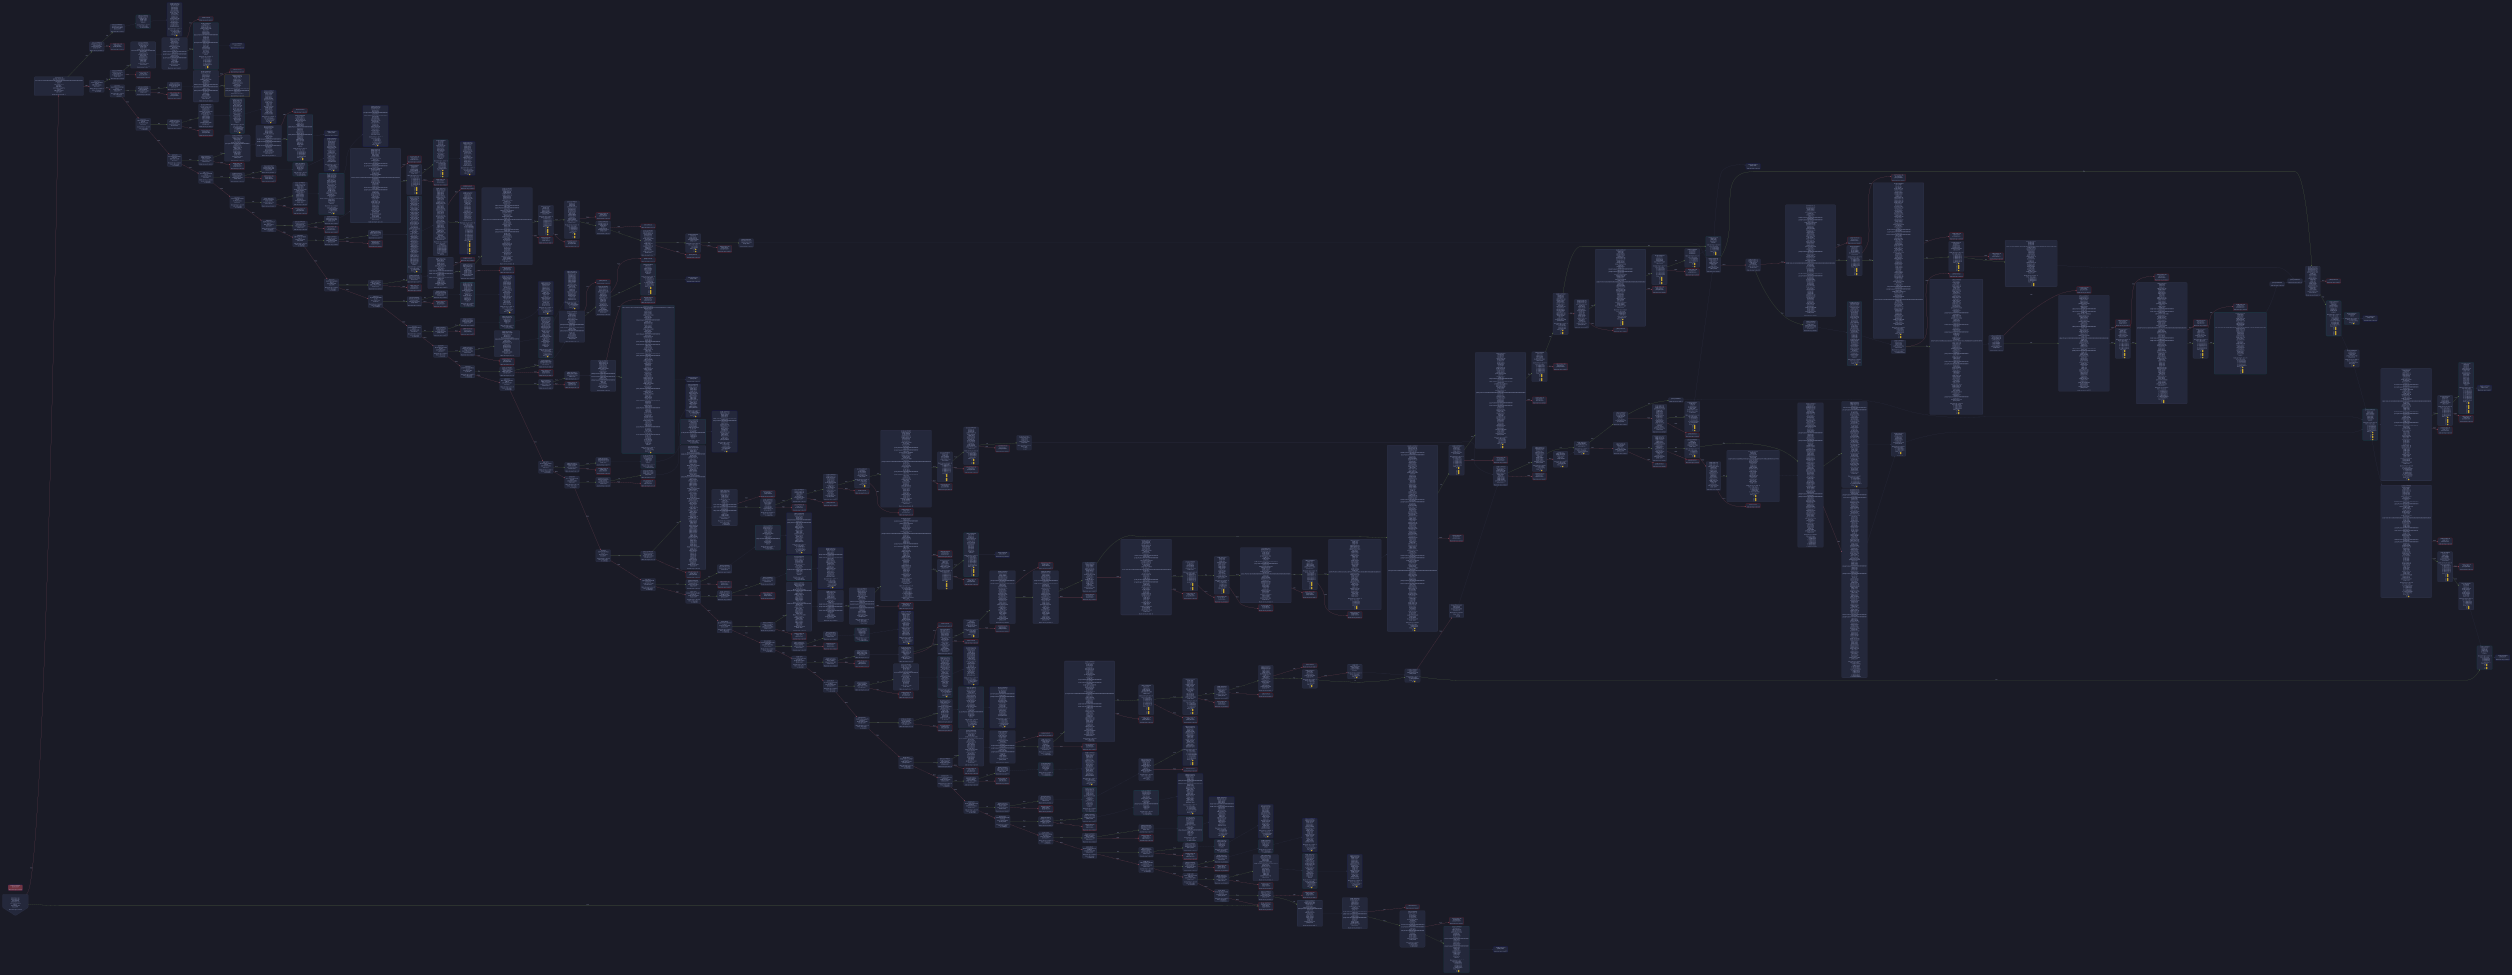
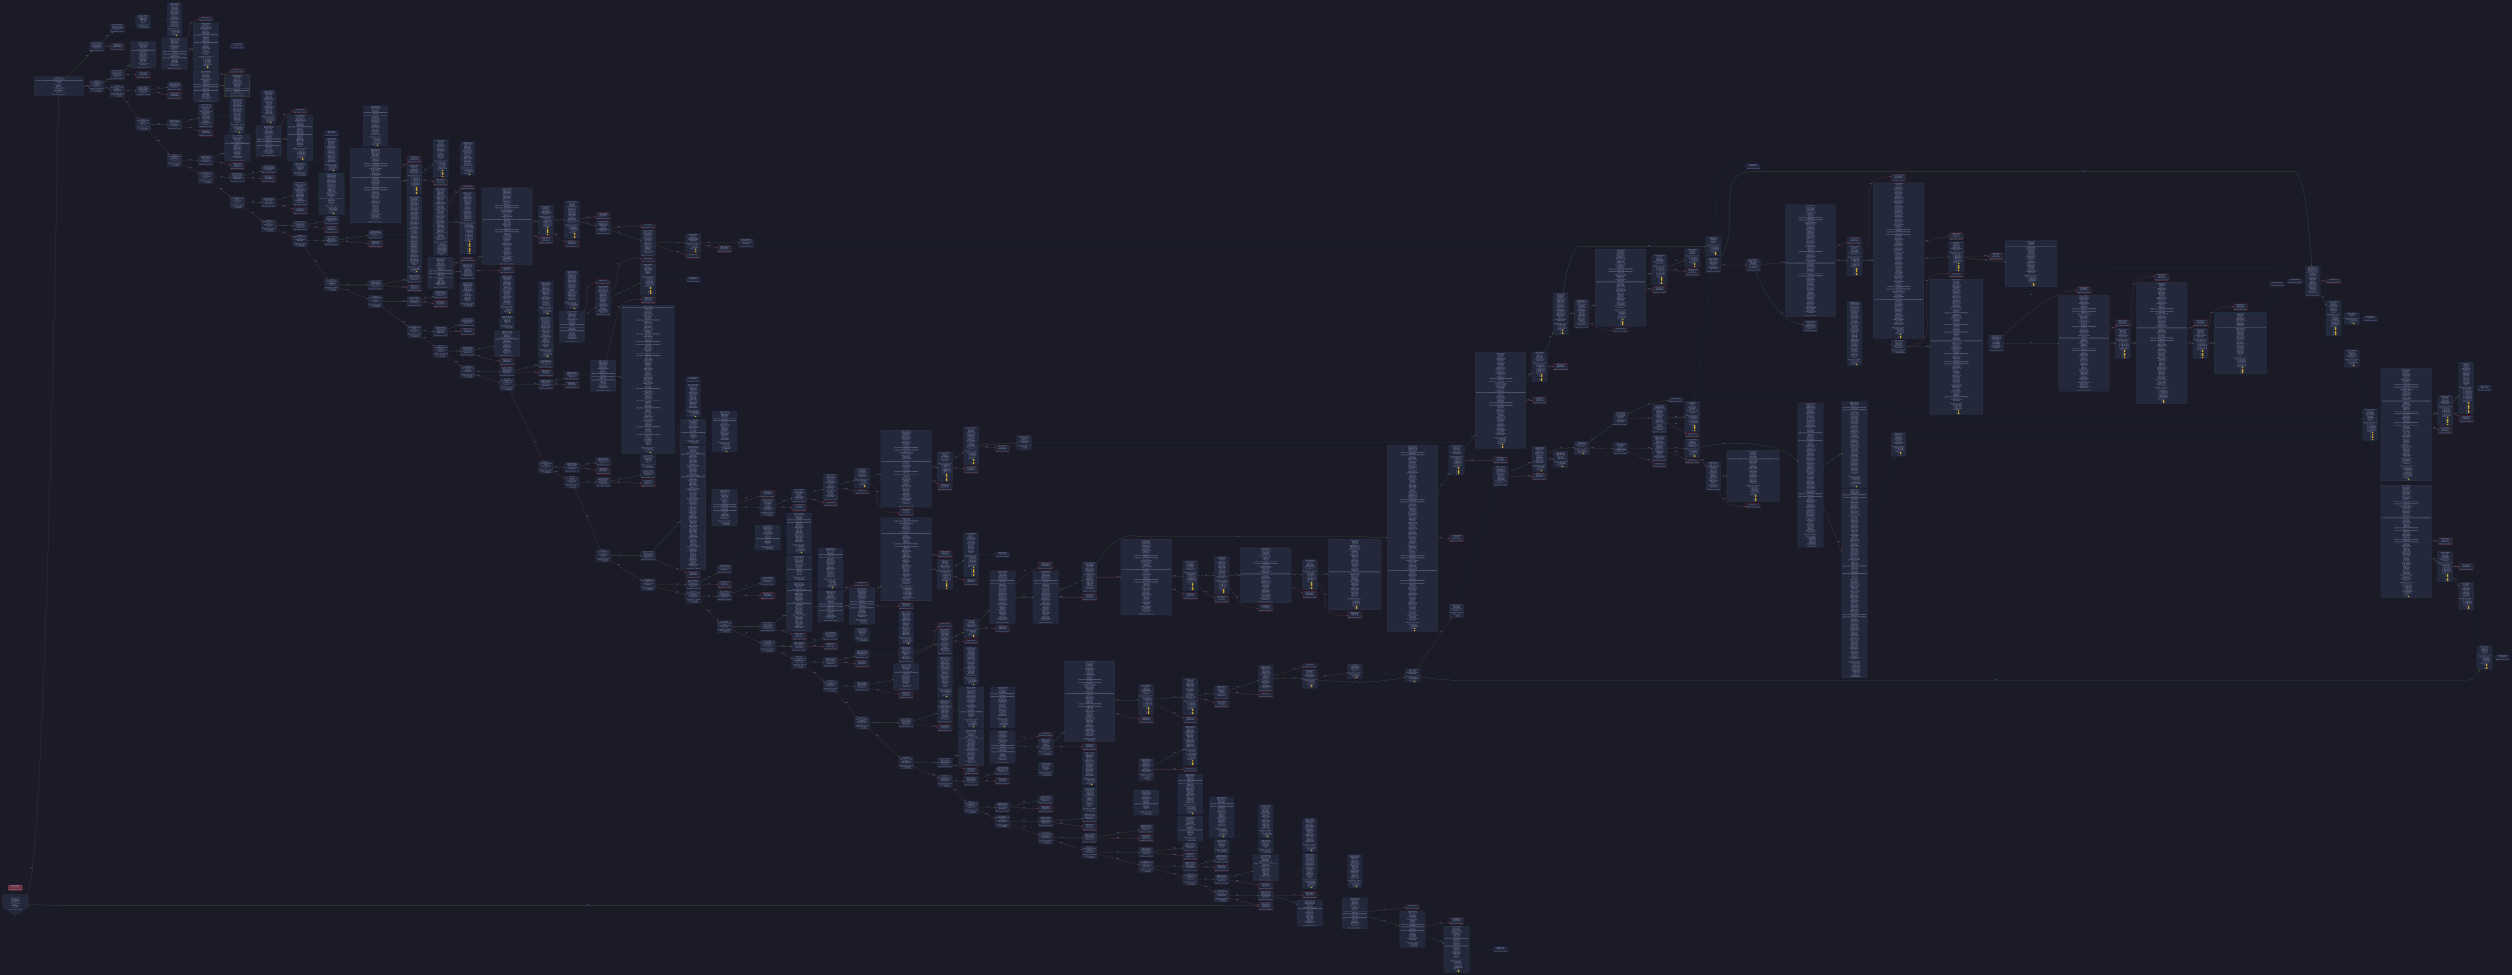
node "[14af] INVALID Stack size req: 0, sizeΔ: 0": added
